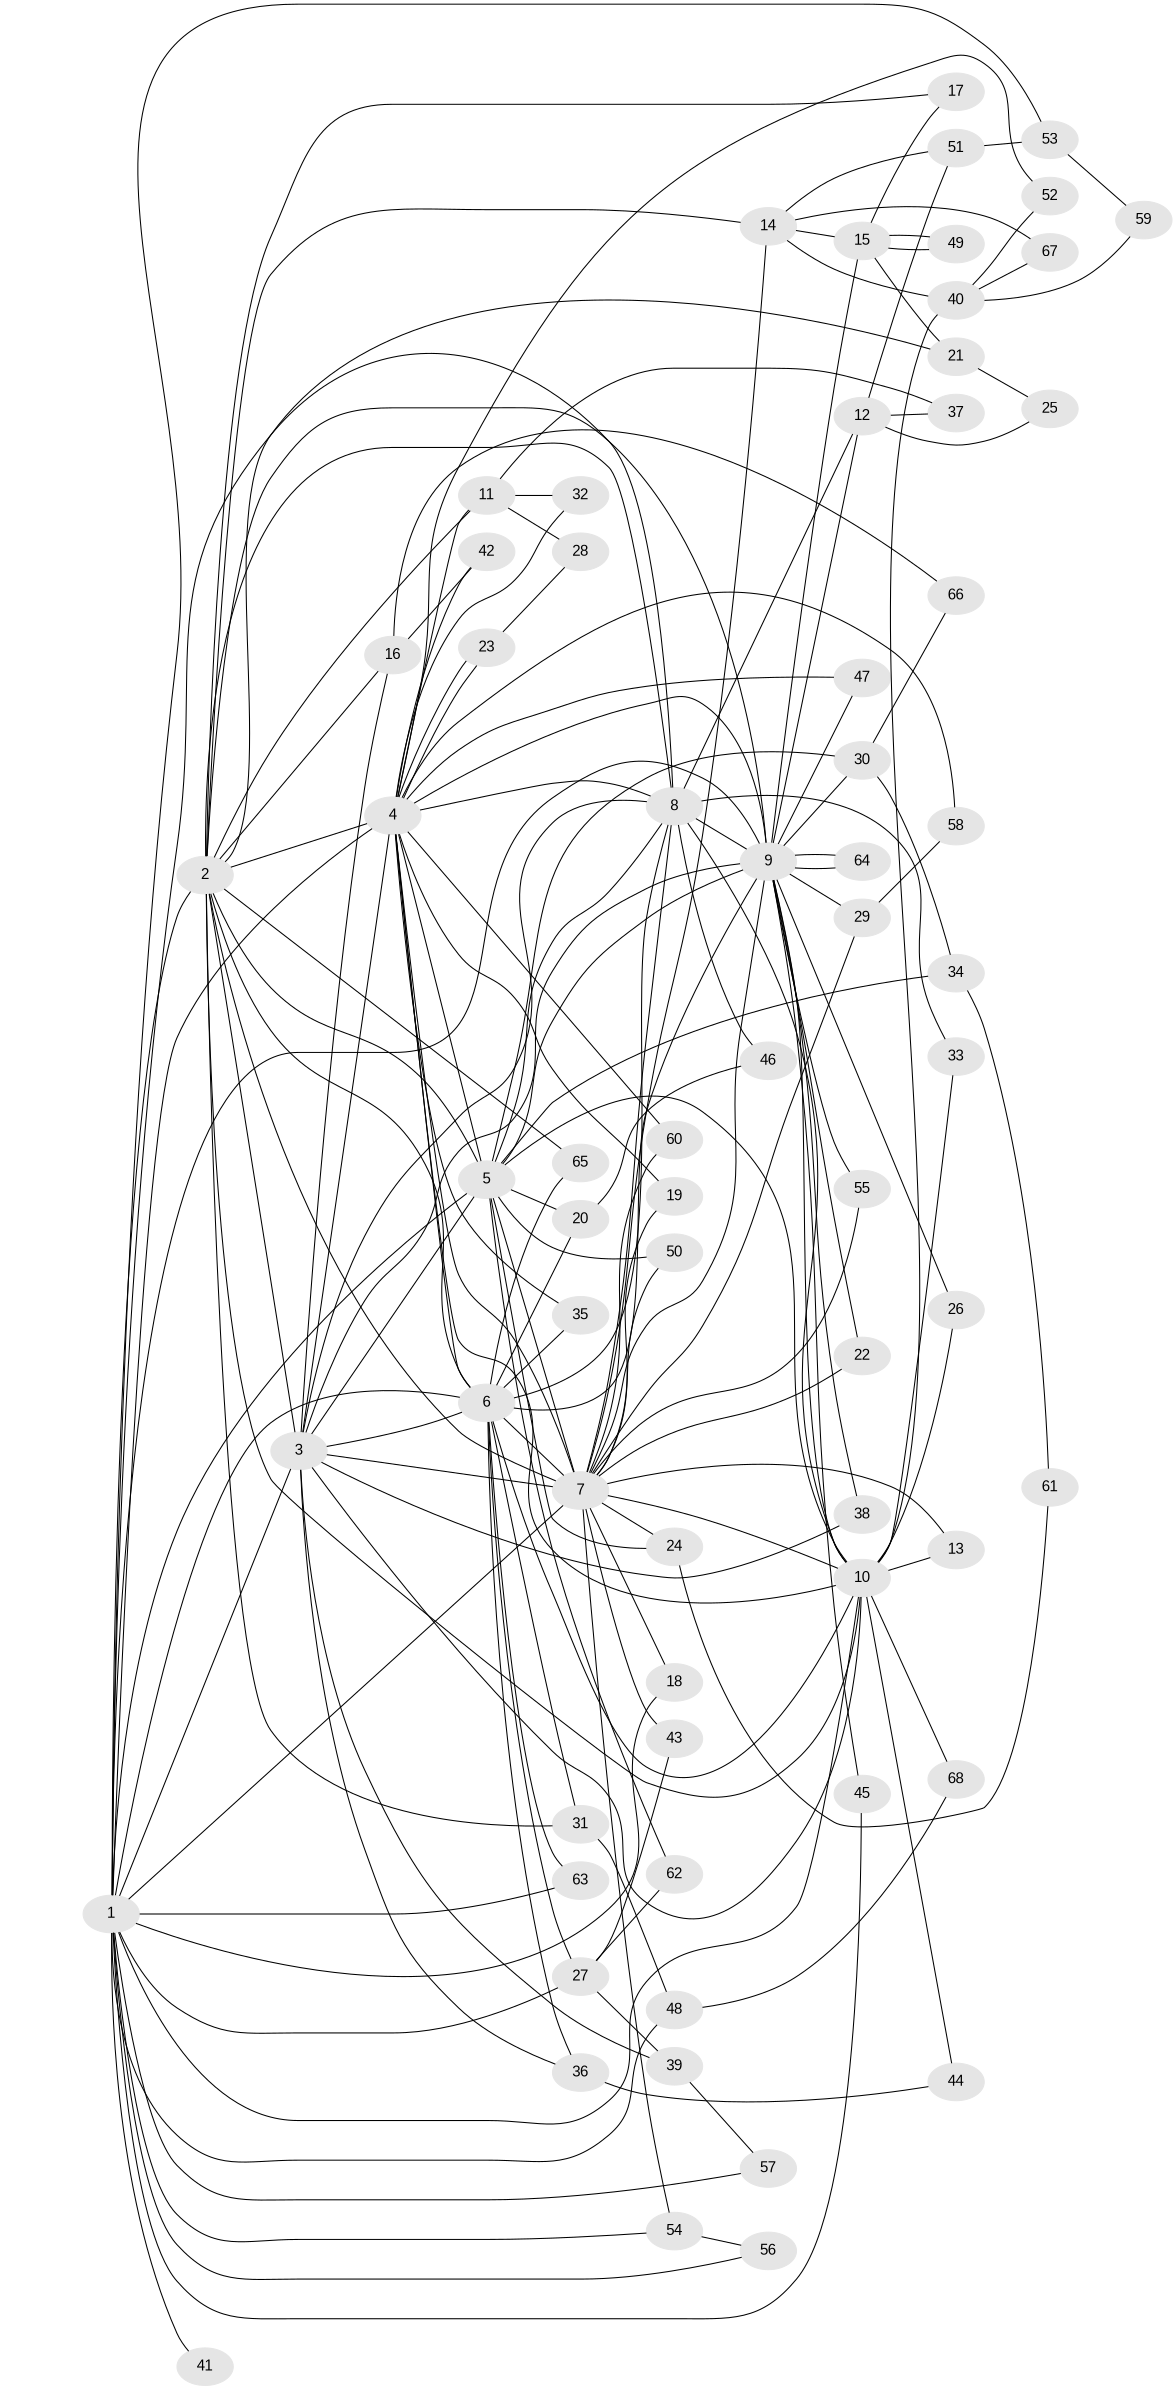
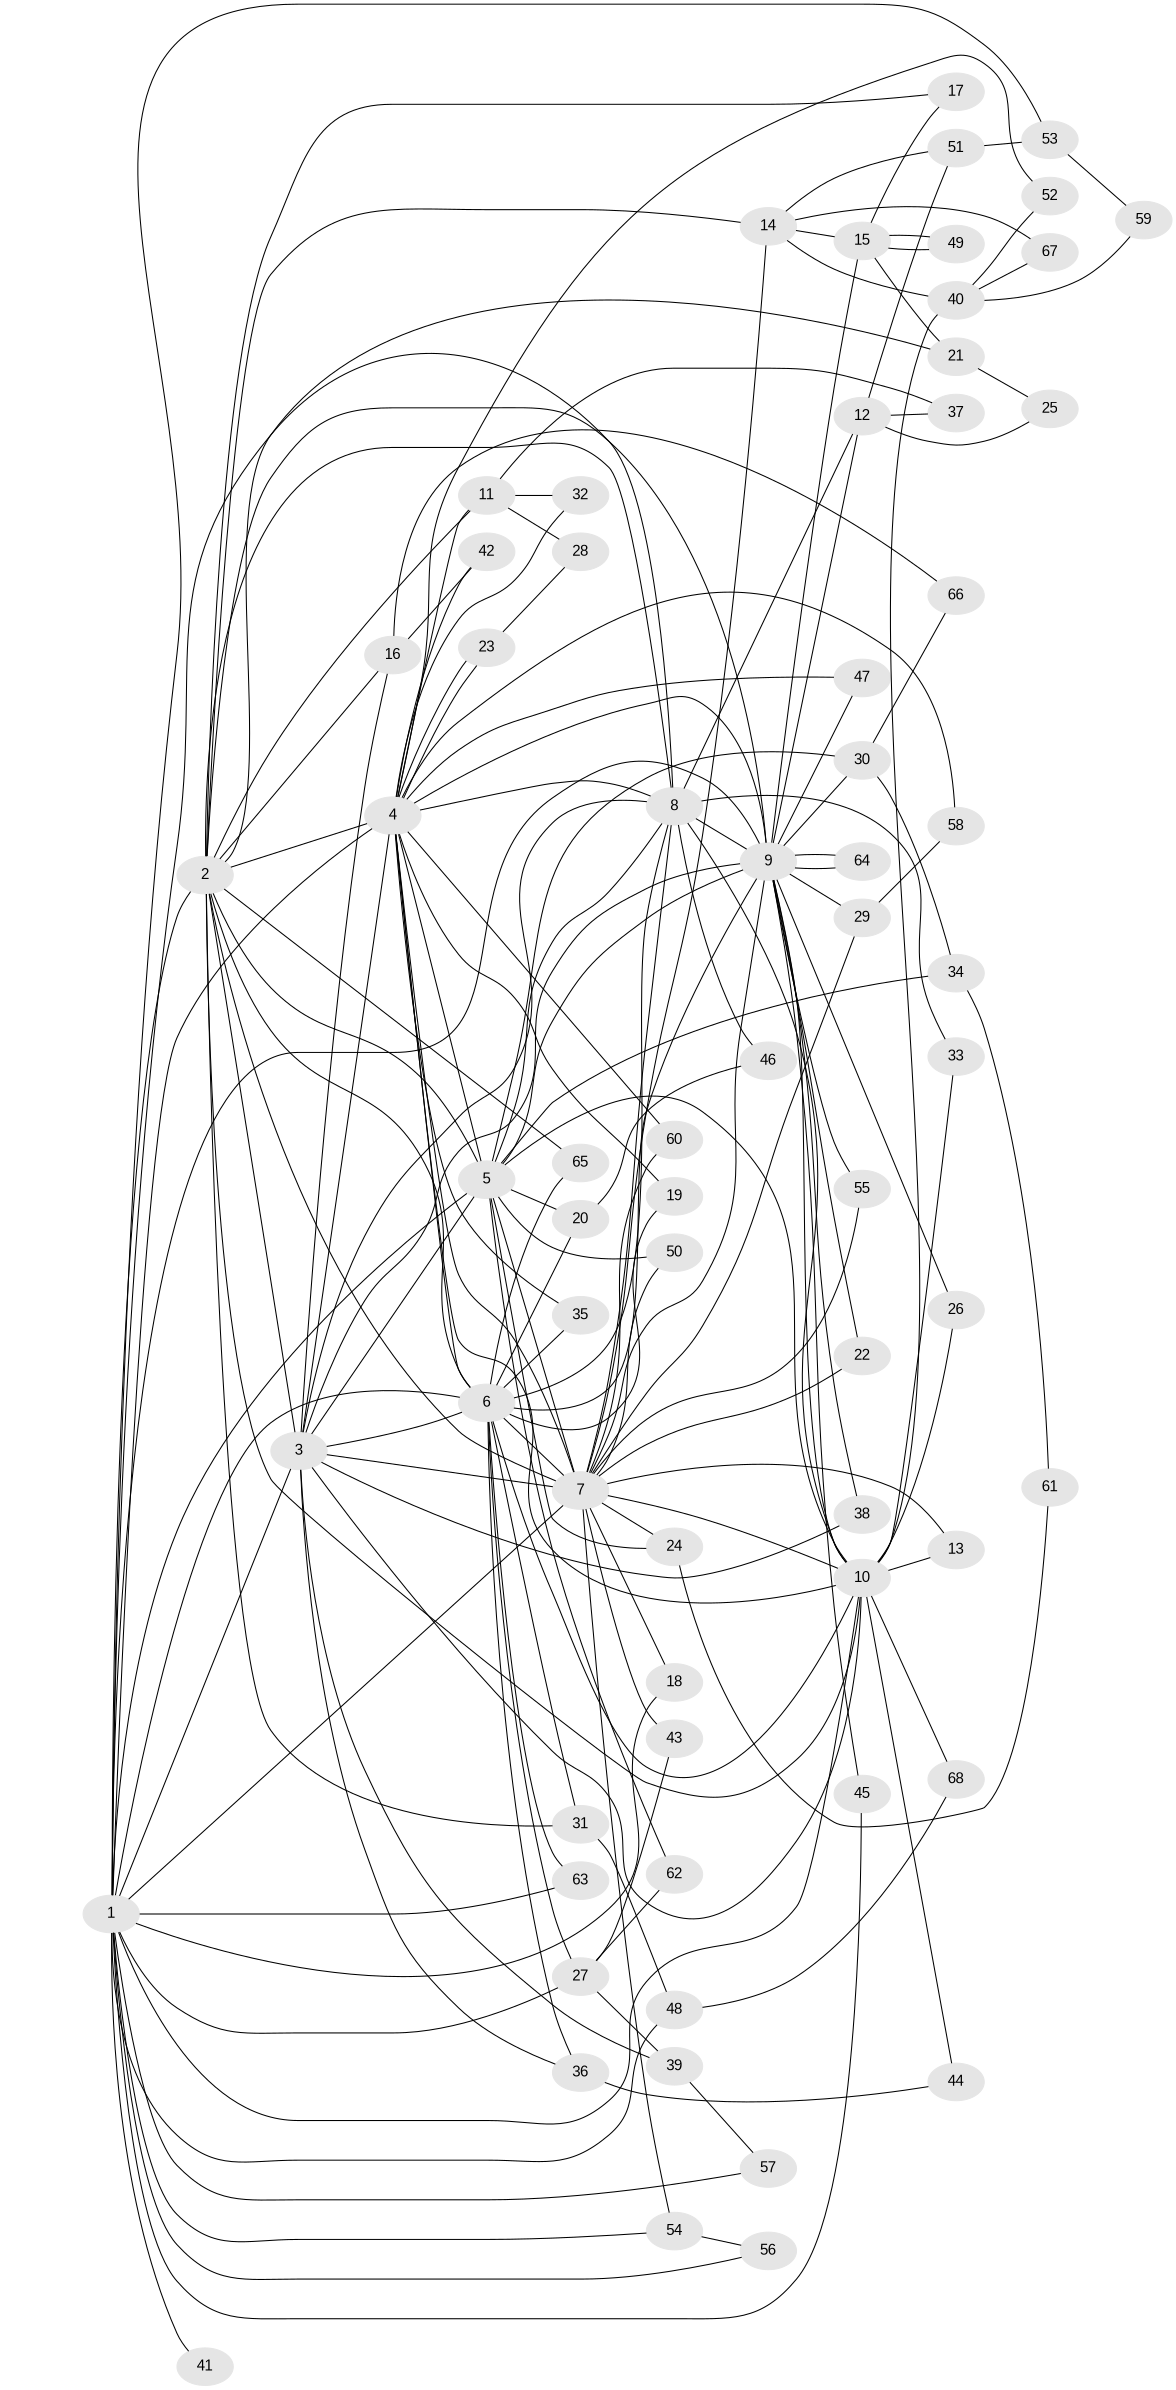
edge "19" -- "7": now "19" -- "6"
